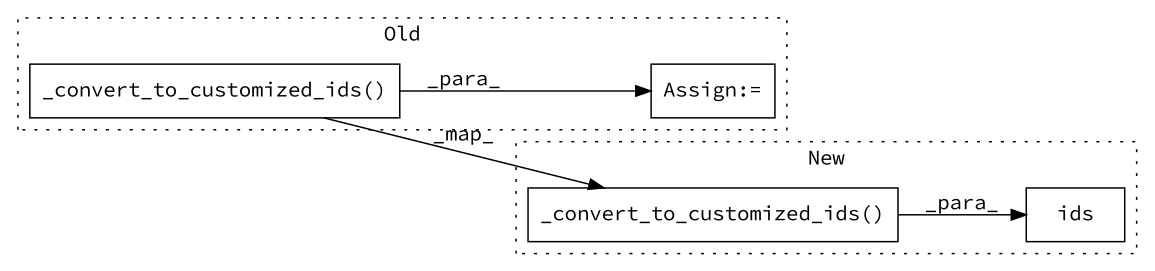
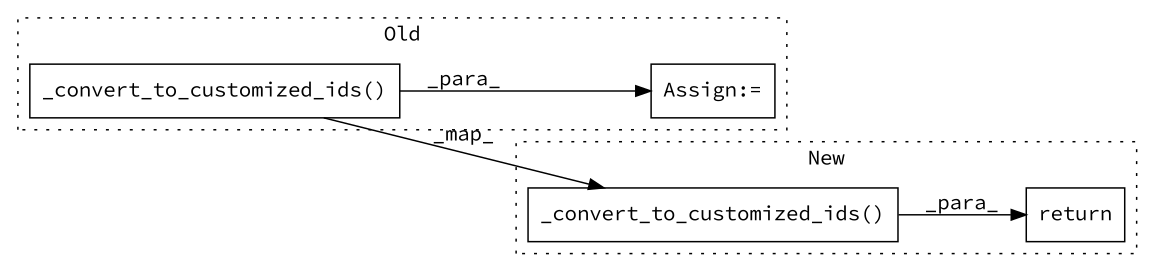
node "ids": label "ids" -> "return"
